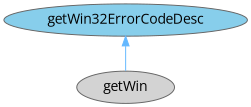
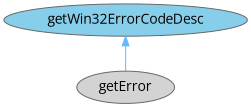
node "getWin": label "getWin" -> "getError"
